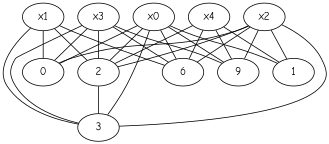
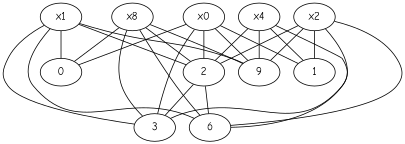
node "x3": label "x3" -> "x8"
edge "x2" -- "0": removed
edge "x0" -- "6": now "2" -- "6"
edge "x1" -- "9": added
